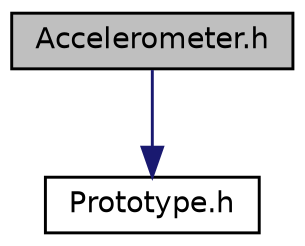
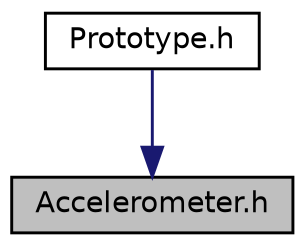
edge "Accelerometer.h" -> "Prototype.h": reversed
